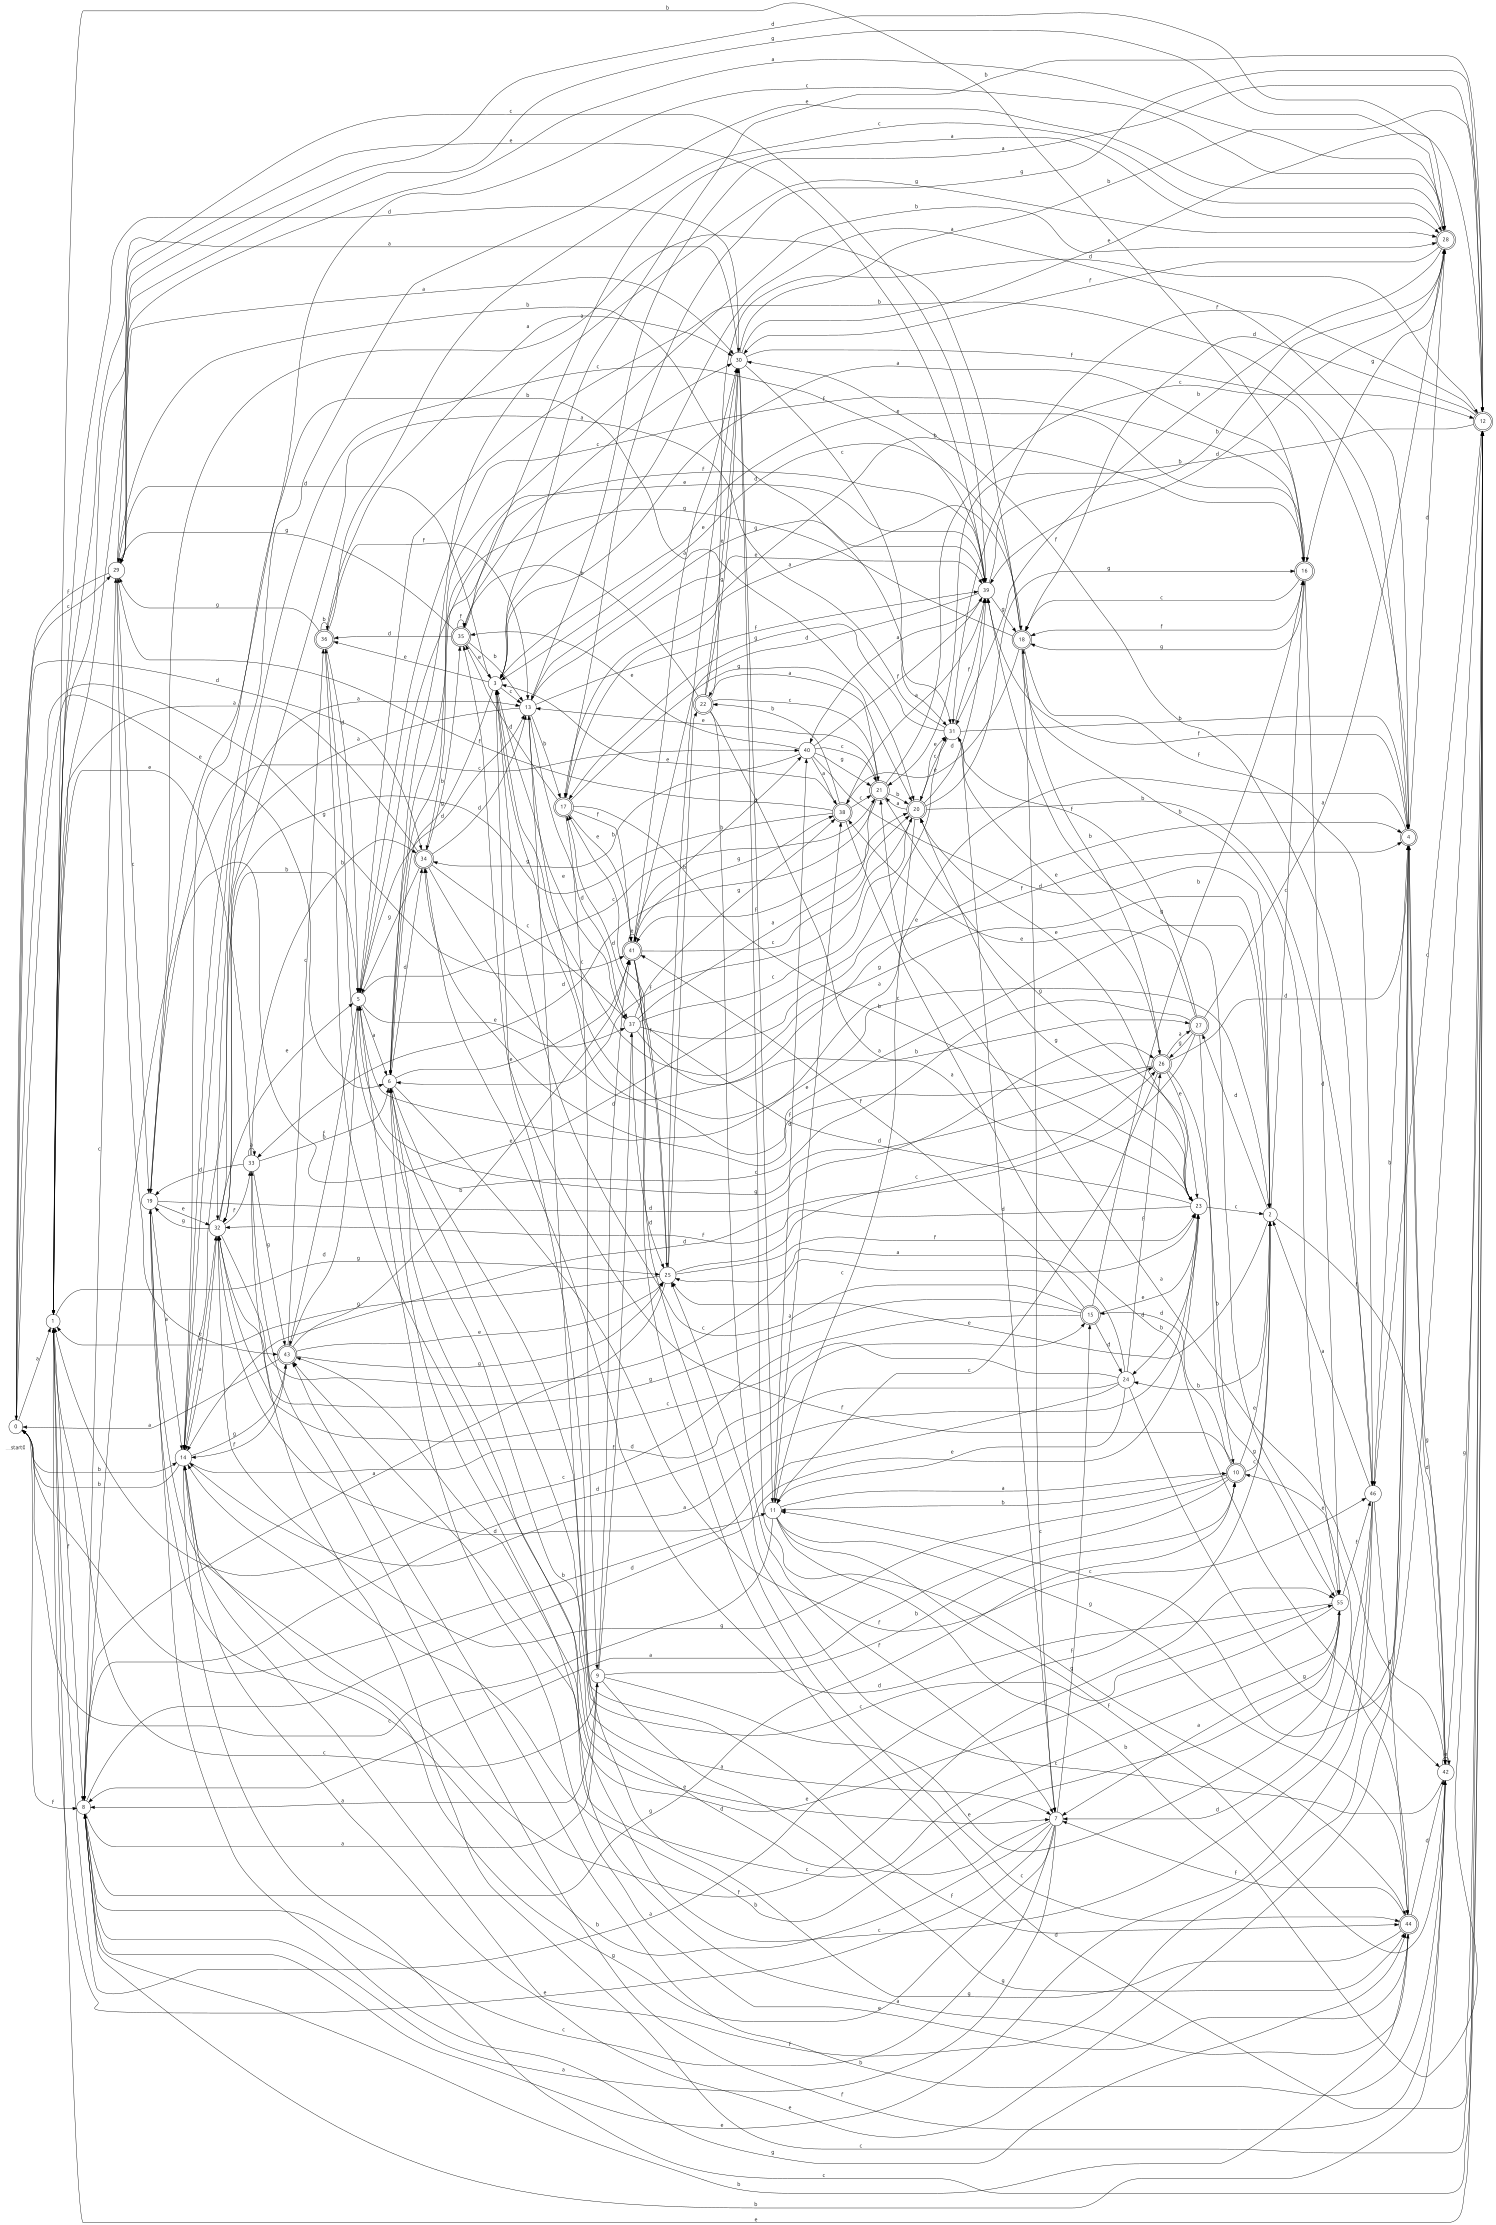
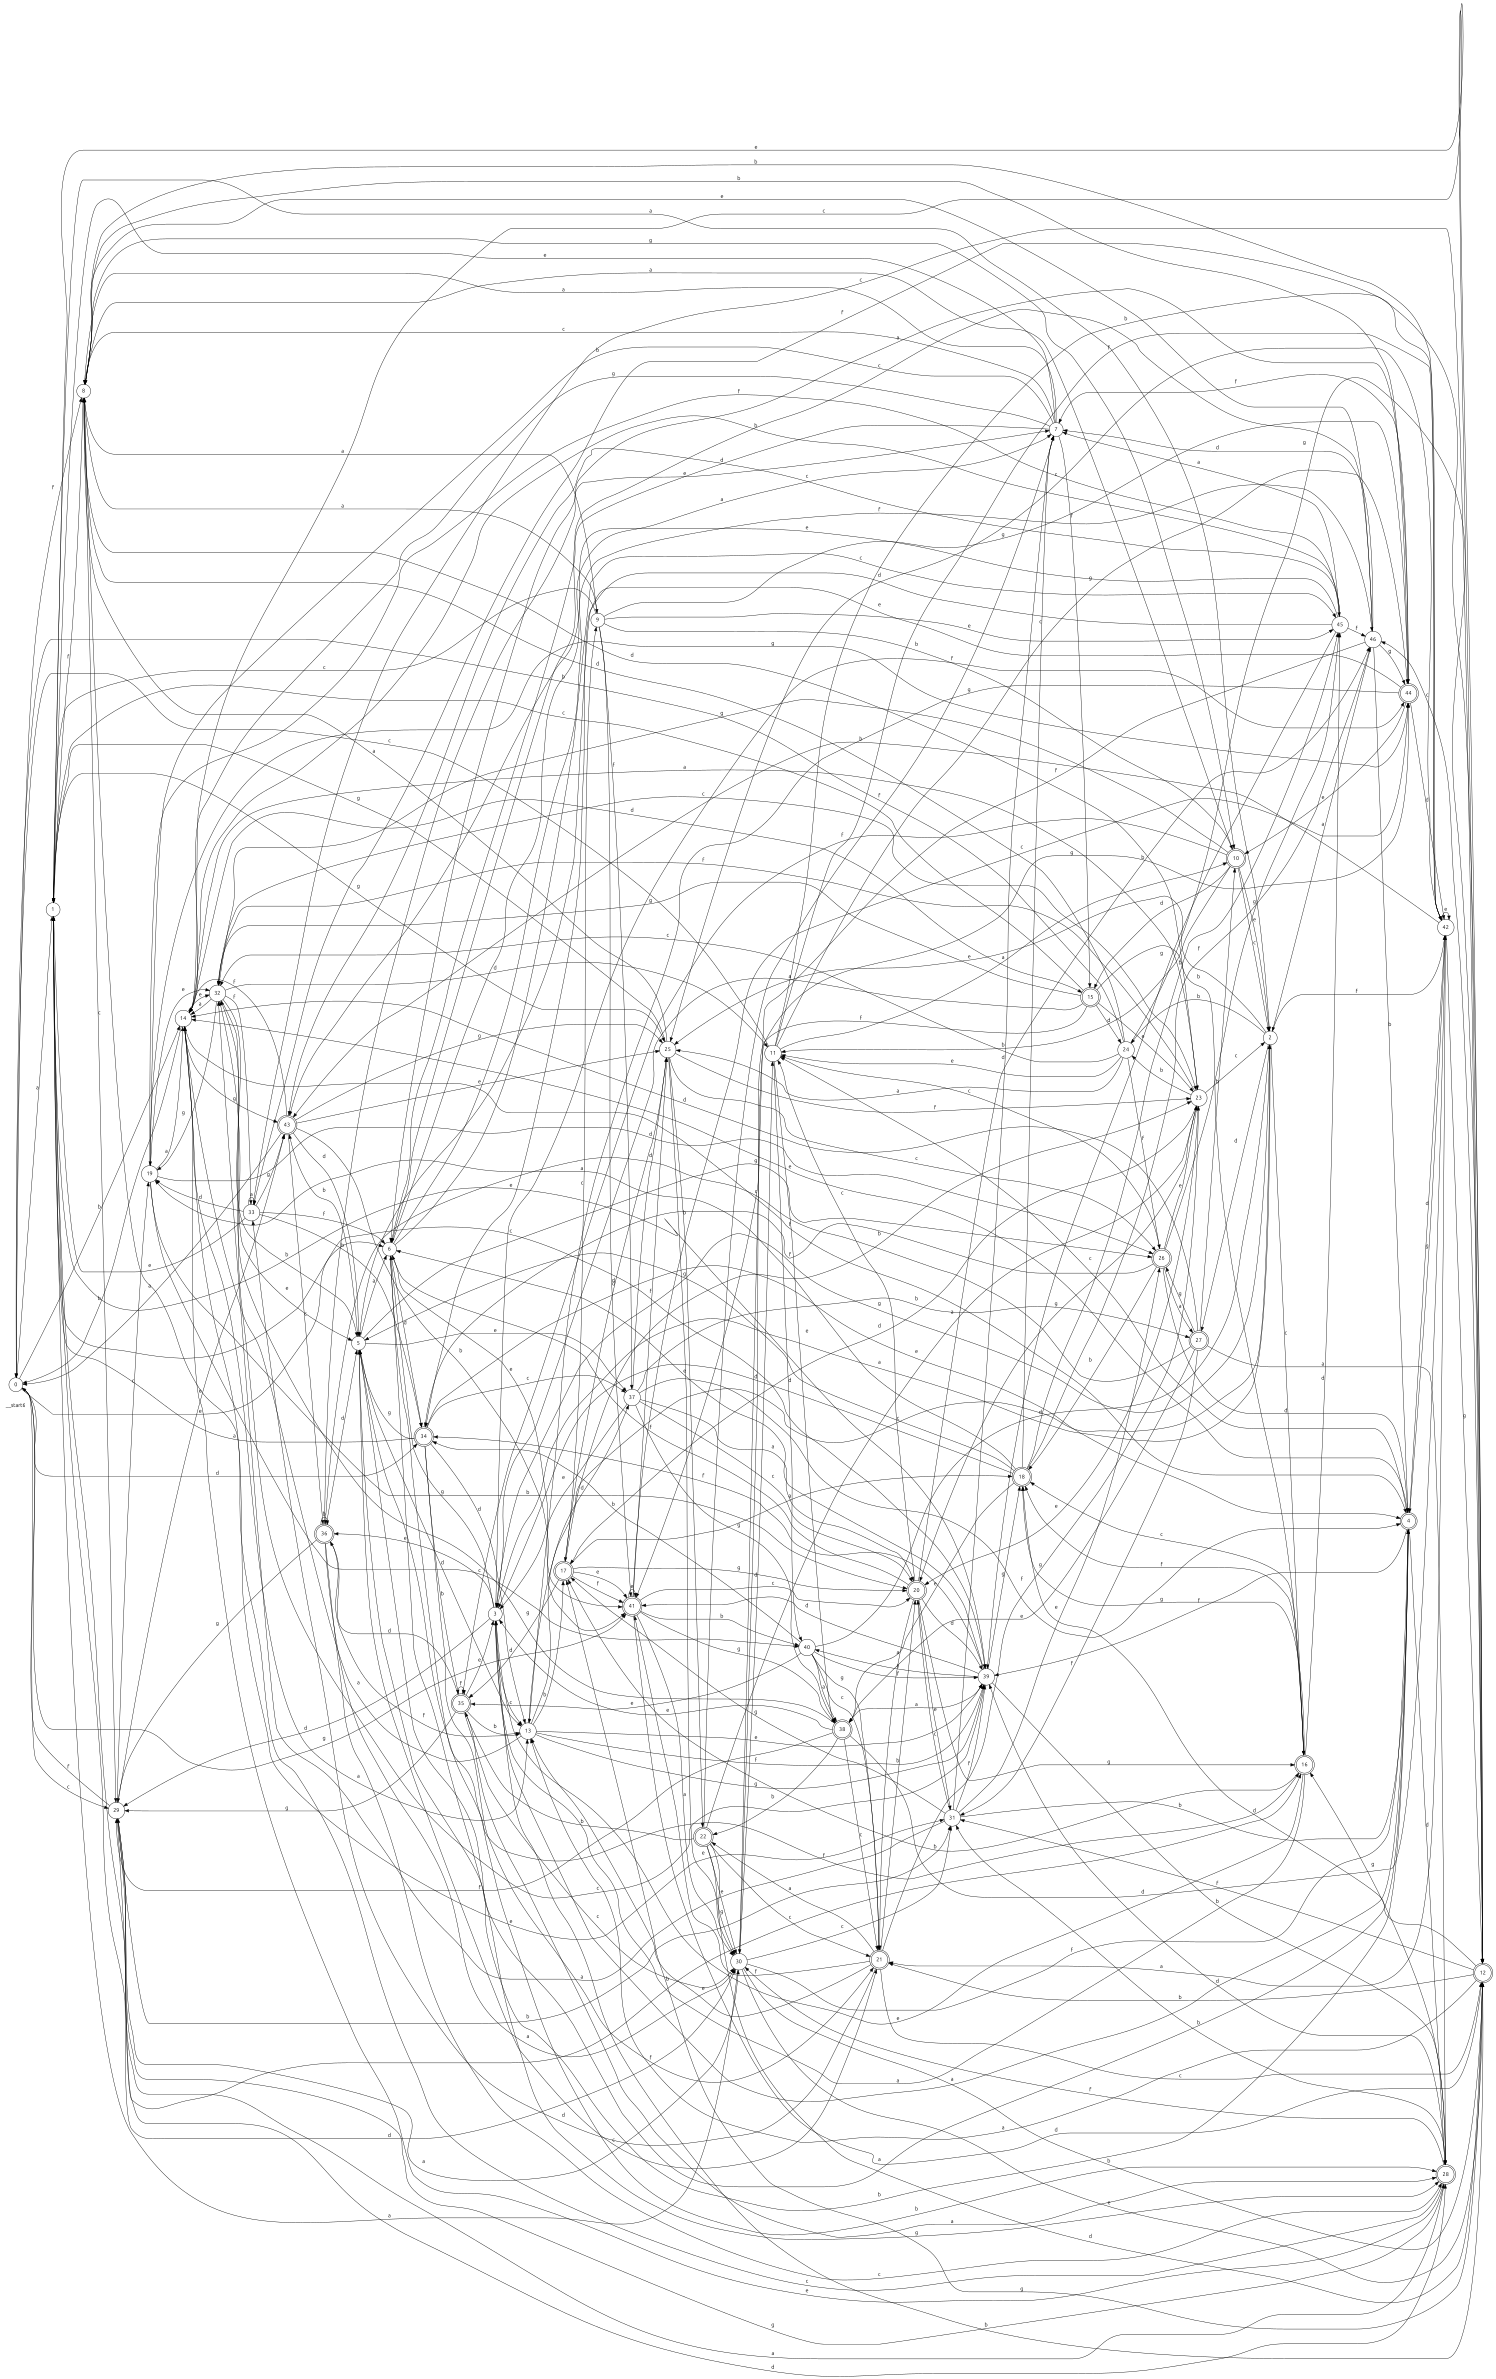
node "__start0": label "__start0" -> "__start6"
node "55": label "55" -> "45"
edge "34" -> "21": added, label "f"
